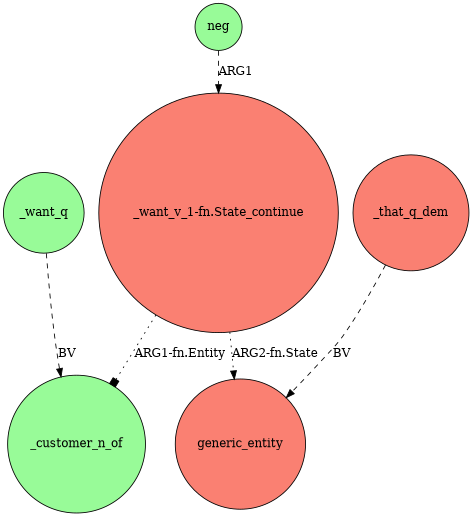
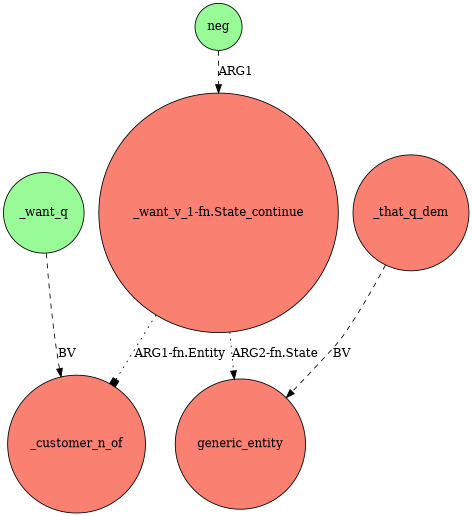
node "_customer_n_of": fillcolor palegreen -> salmon
